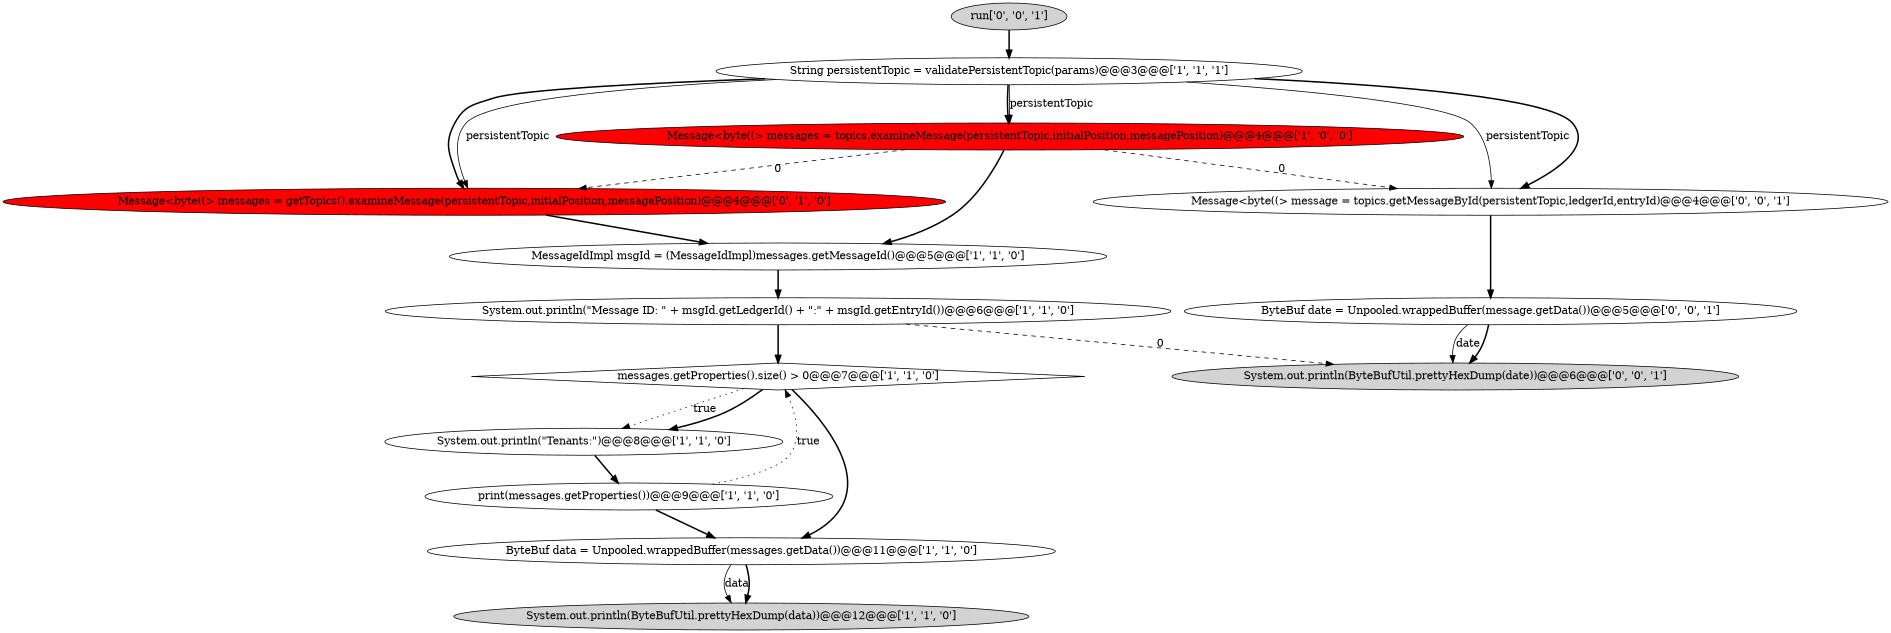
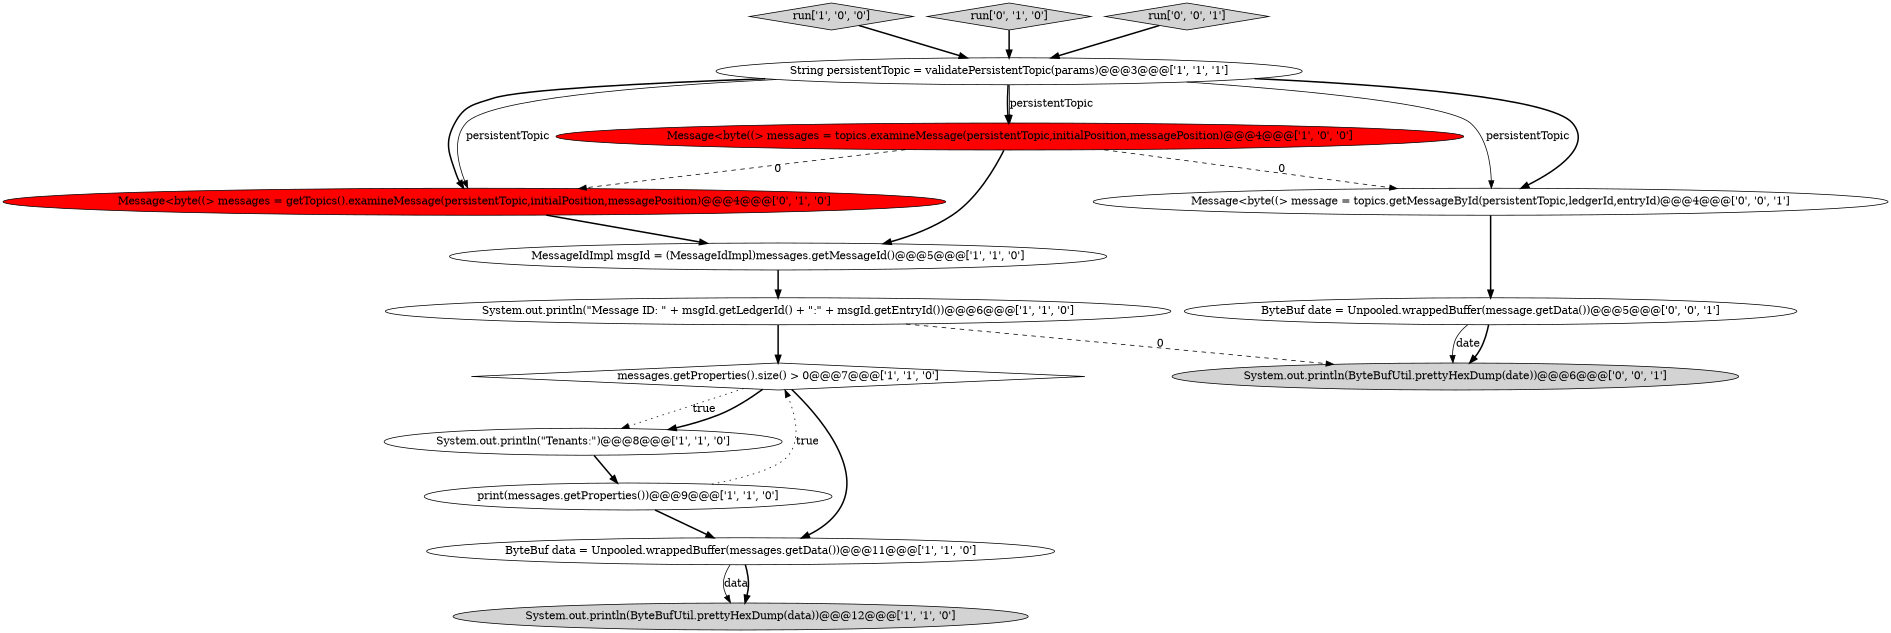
node "run['1', '0', '0']": added
node "run['0', '1', '0']": added
node "run['0', '0', '1']": shape ellipse -> diamond
